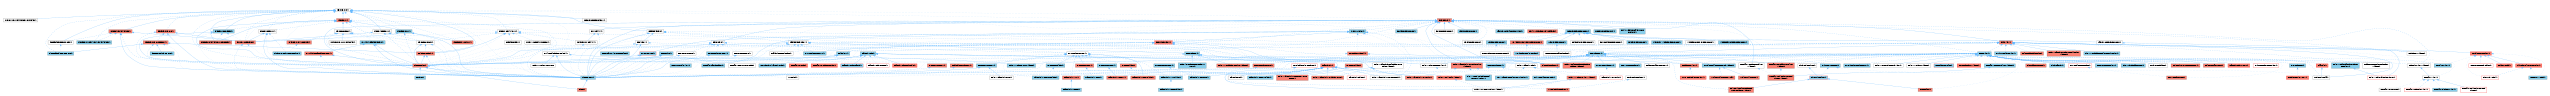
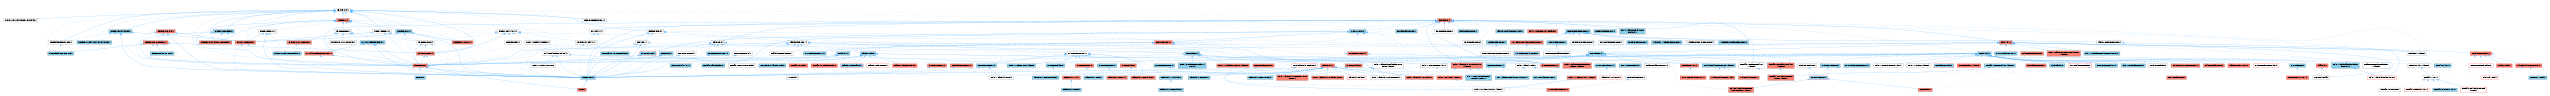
node "ISlateLineHighlighter.h": fillcolor salmon -> skyblue
node "SGraphPanel.h": removed
